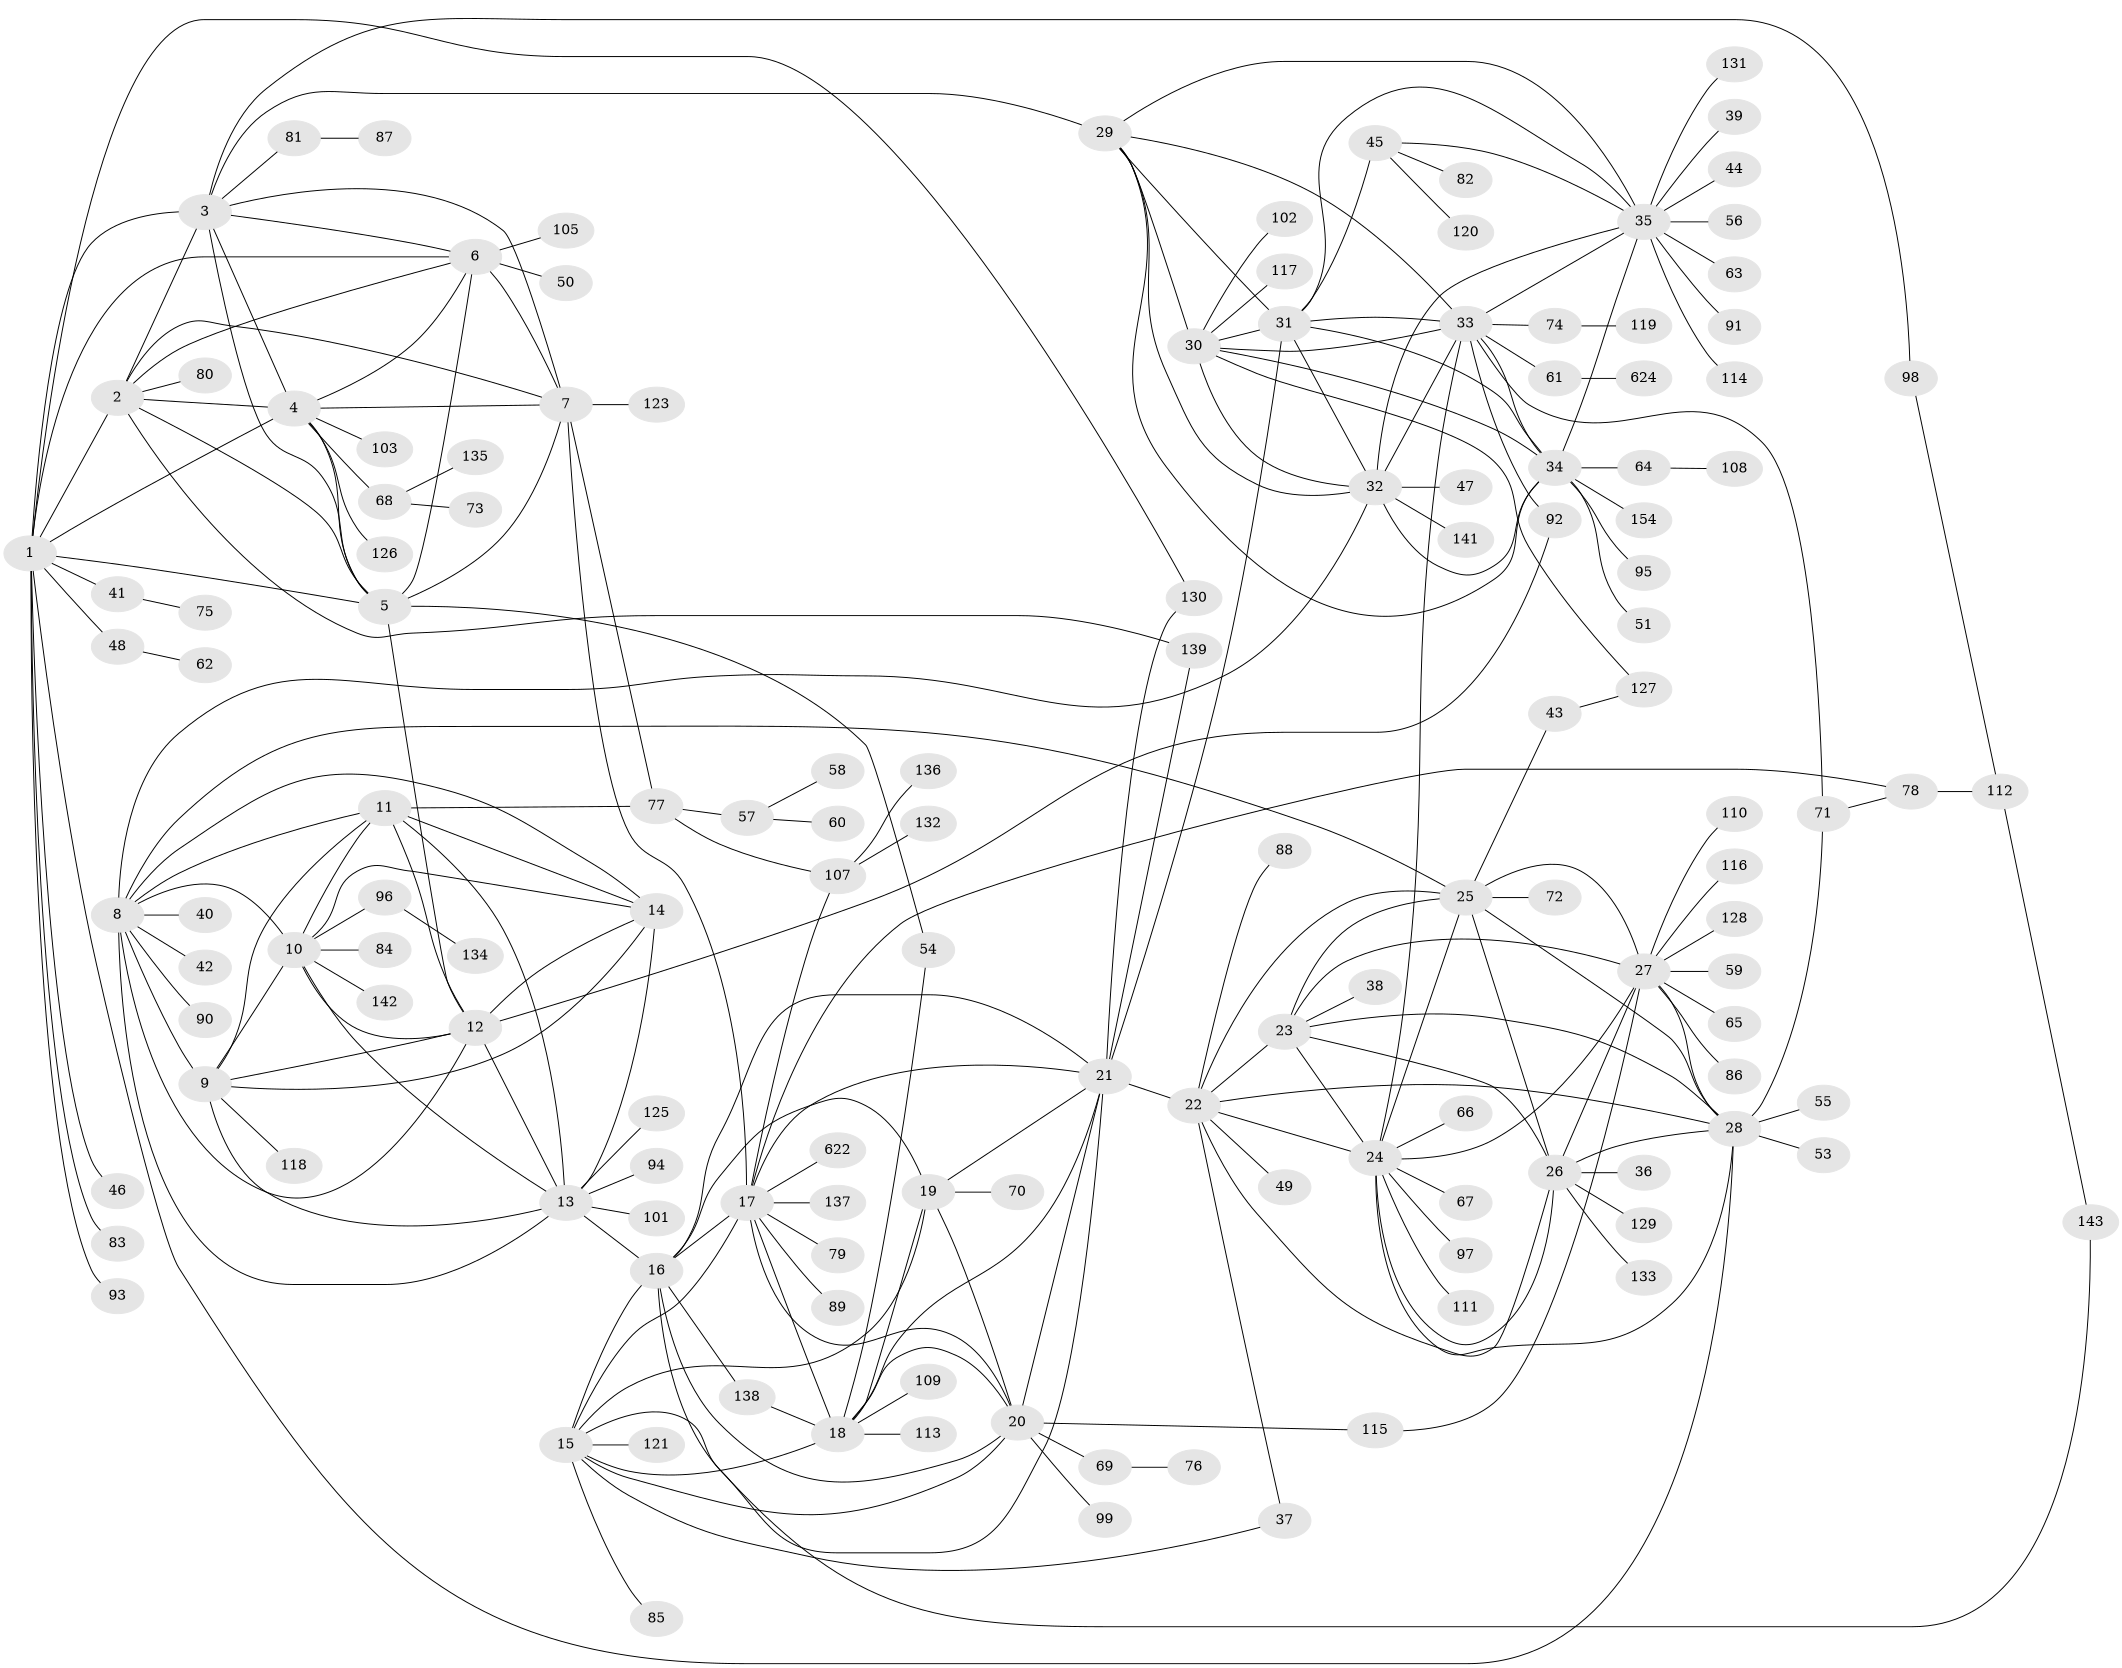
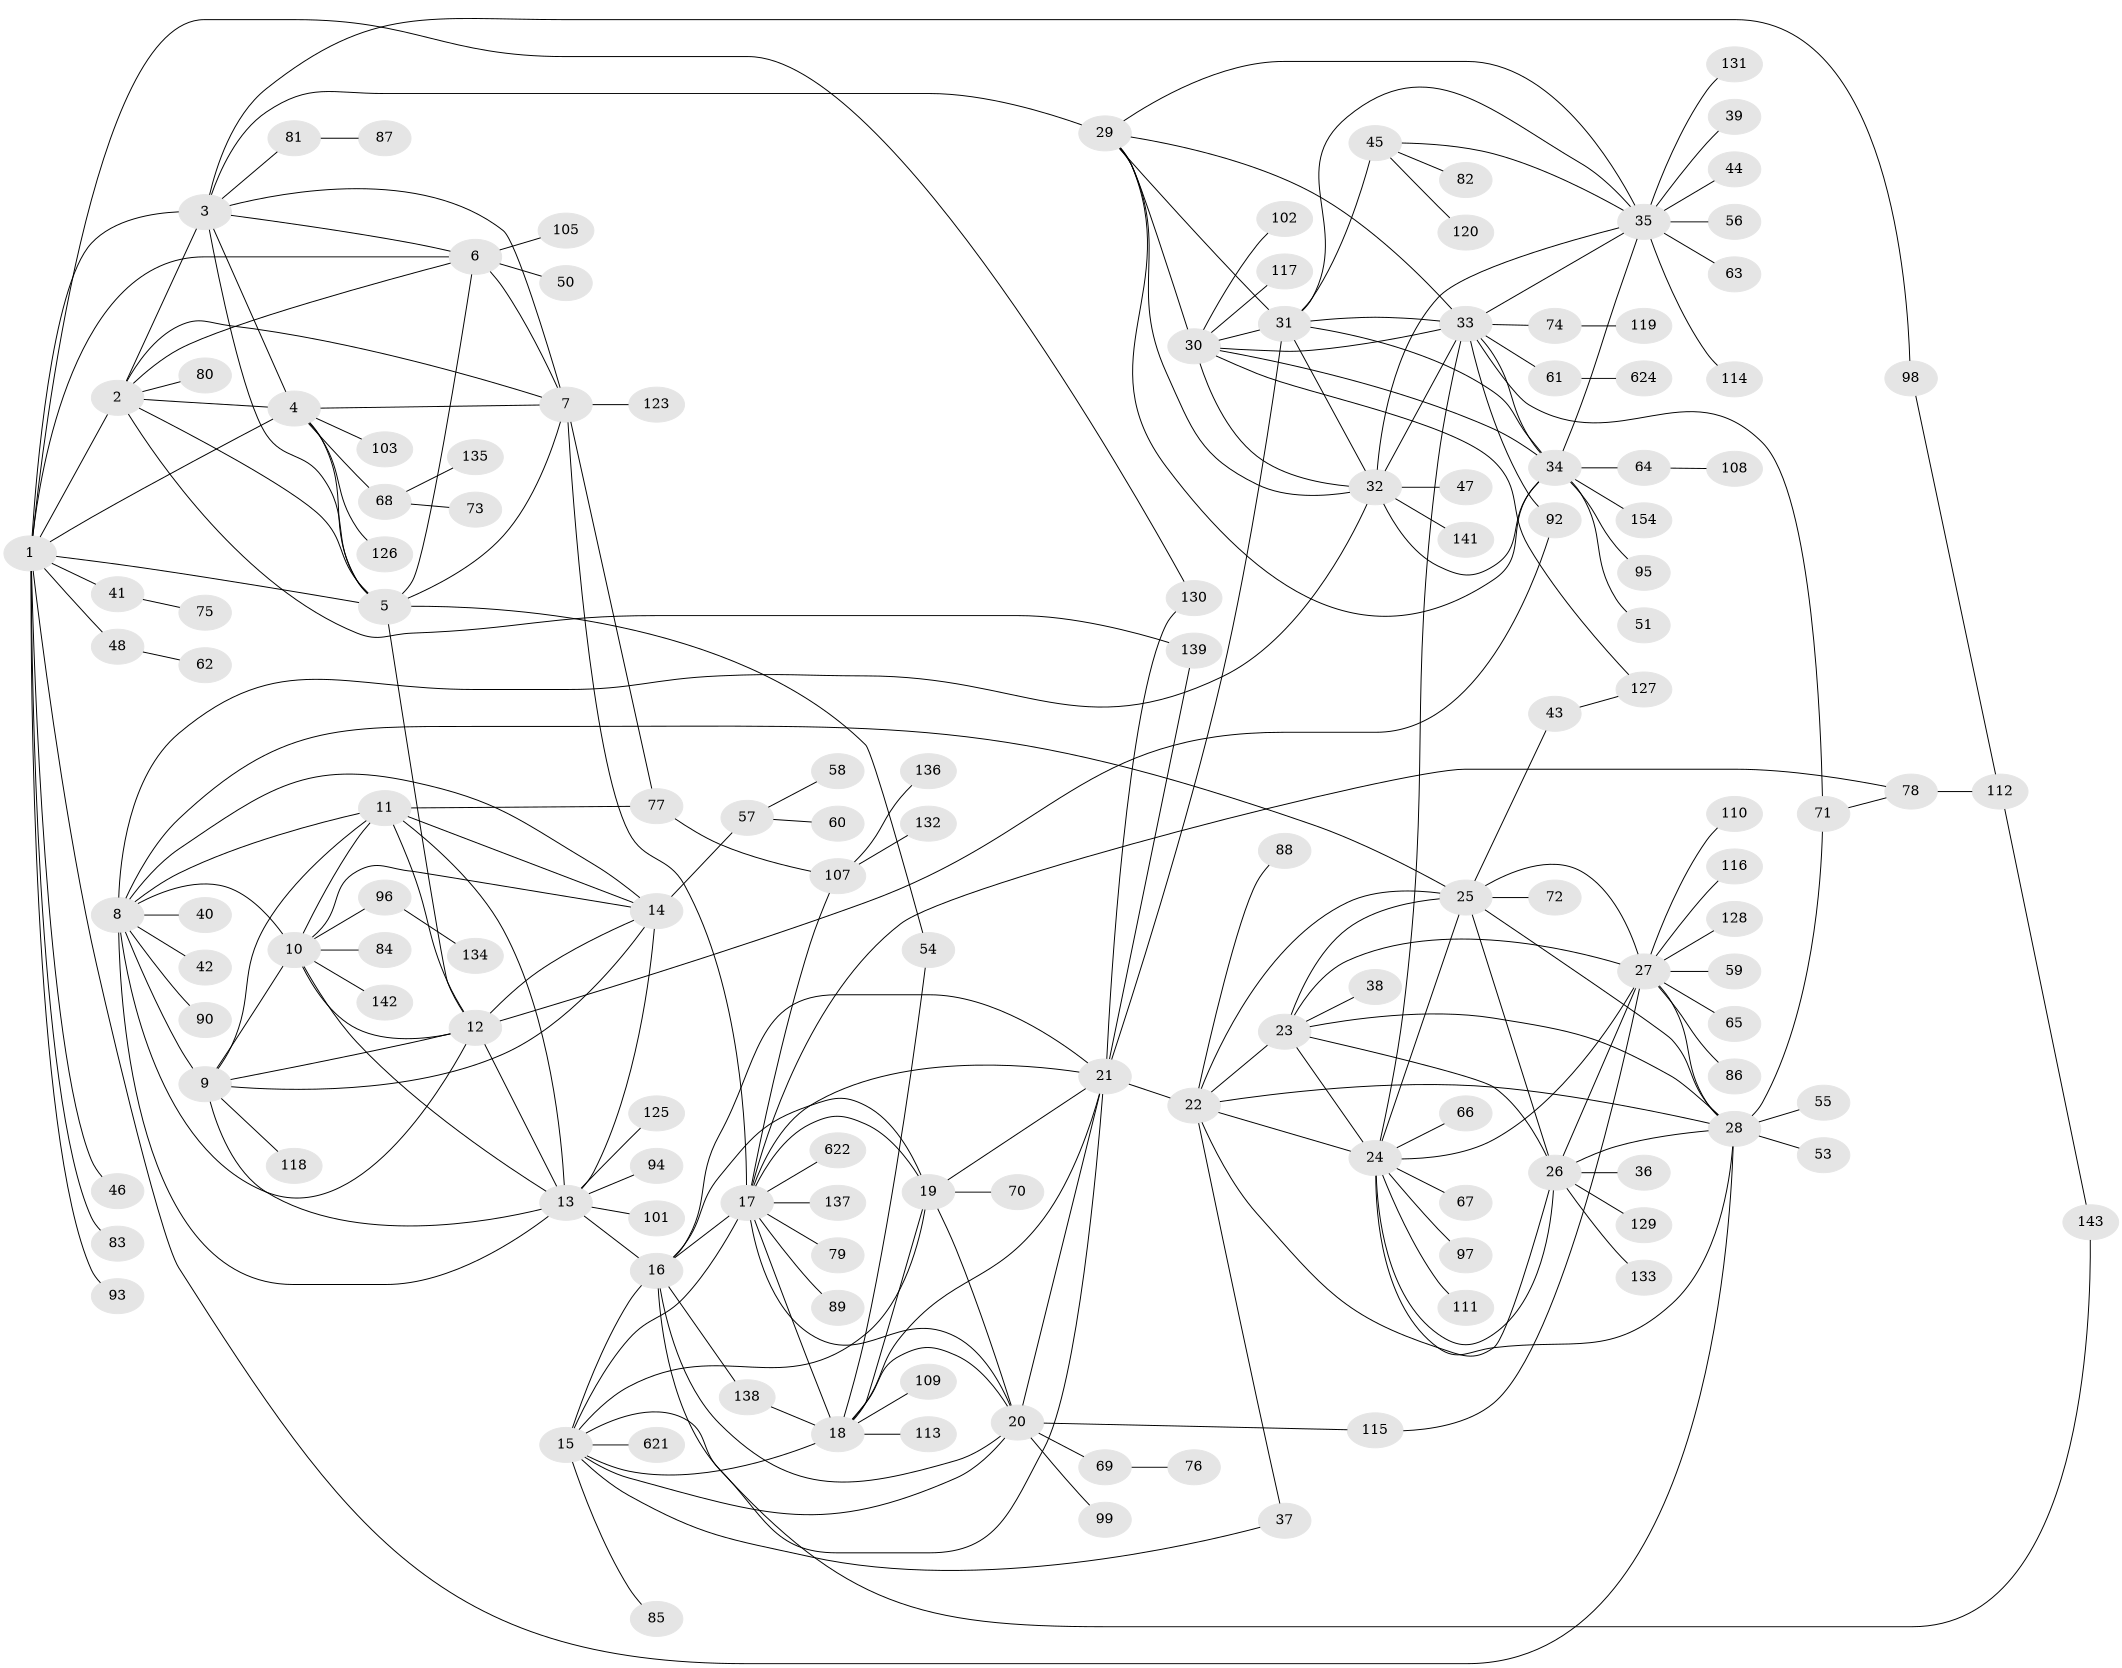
node "91": removed
edge "6" -- "4": removed
edge "77" -- "57": now "14" -- "57"
edge "19" -- "17": added
node "49": removed
node "121": label "121" -> "621"
